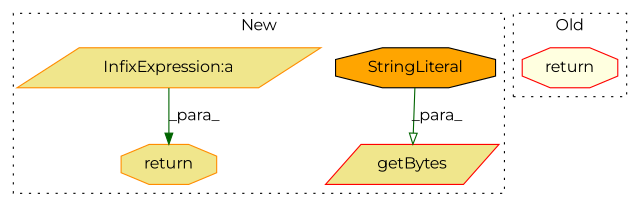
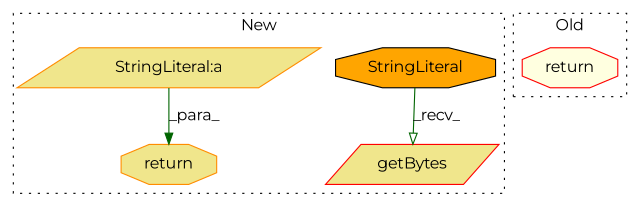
node "InfixExpression:a": label "InfixExpression:a" -> "StringLiteral:a"
edge "StringLiteral" -> "getBytes": label "_para_" -> "_recv_"
